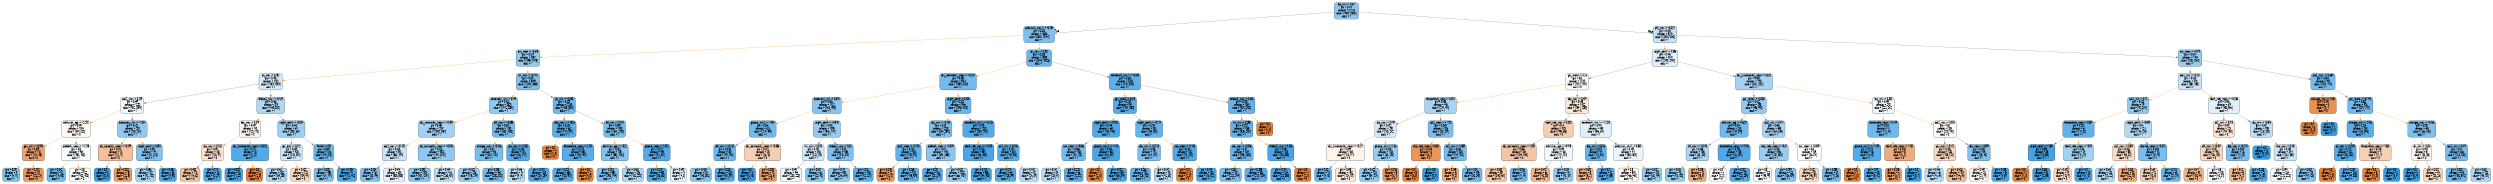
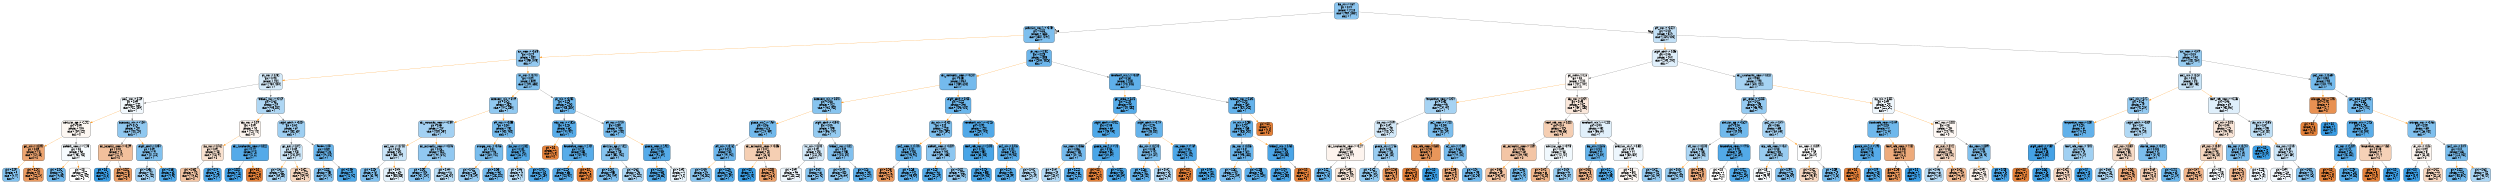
node "gcs = 0.201 samples = 146 value = [28, 219] class = 1": label "gcs = 0.201 samples = 146 value = [28, 219] class = 1" -> "gini = 0.201 samples = 146 value = [28, 219] class = 1"
node "gini = 0.208 samples = 21 value = [4, 30] class = 1": fillcolor #53aae8 -> #edf6fd
